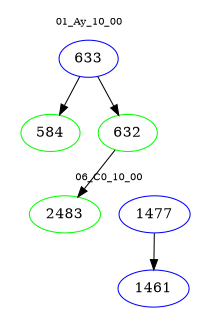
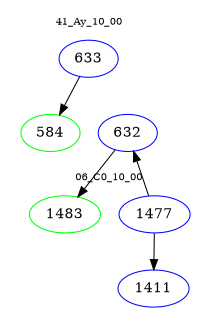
cluster "01_Ay_10_00": label "01_Ay_10_00" -> "41_Ay_10_00"
edge "633" -> "632": now "1477" -> "632"
node "632": color green -> blue
node "2483": label "2483" -> "1483"
node "1461": label "1461" -> "1411"
